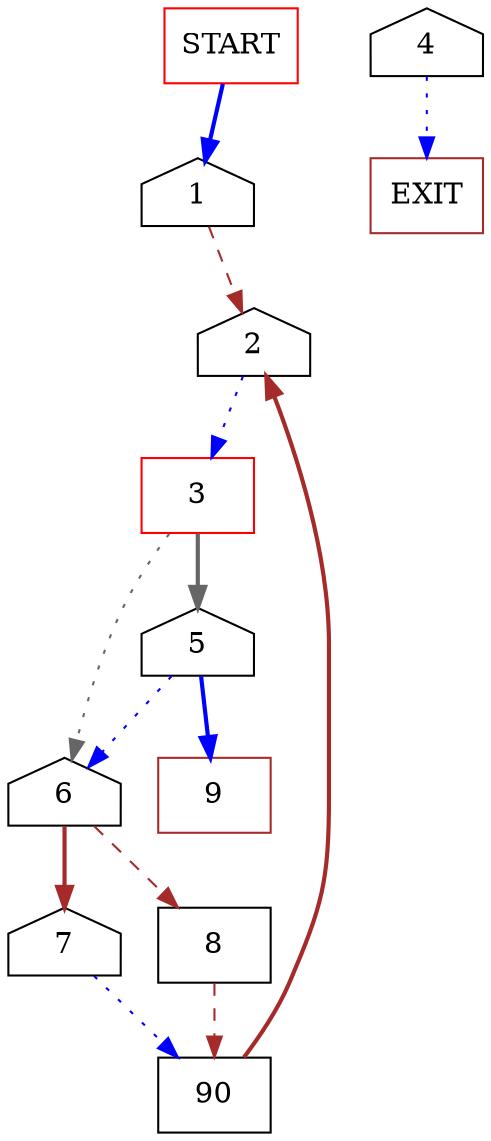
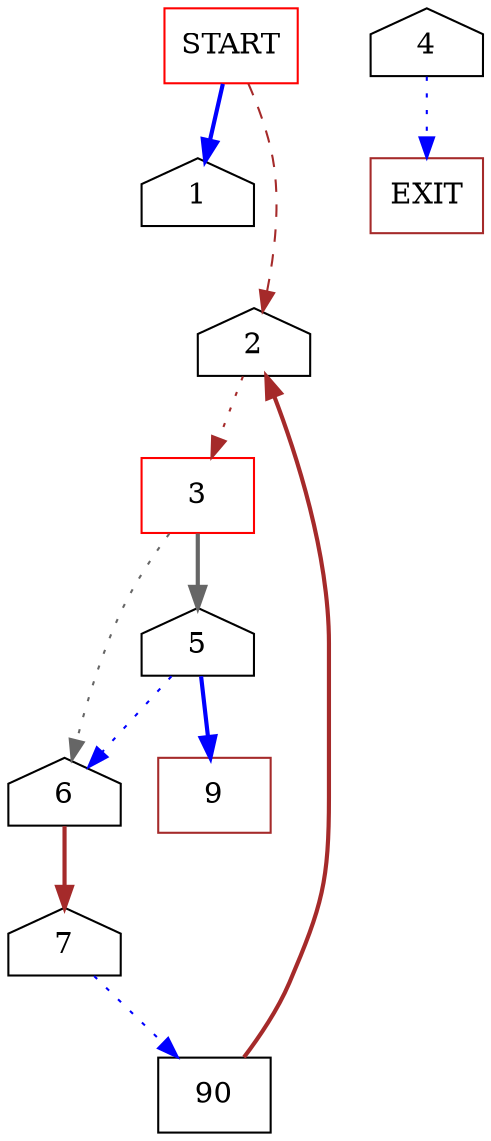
edge "1" -> "2": now "START" -> "2"
edge "2" -> "3": color blue -> brown
node "8": removed
